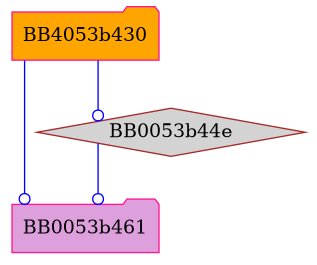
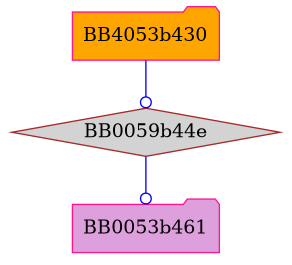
edge "BB4053b430" -> "BB0053b461": removed
node "BB0053b44e": label "BB0053b44e" -> "BB0059b44e"
